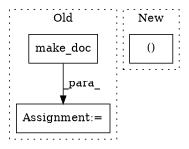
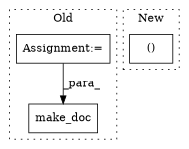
edge "make_doc" -> "Assignment:=": reversed
